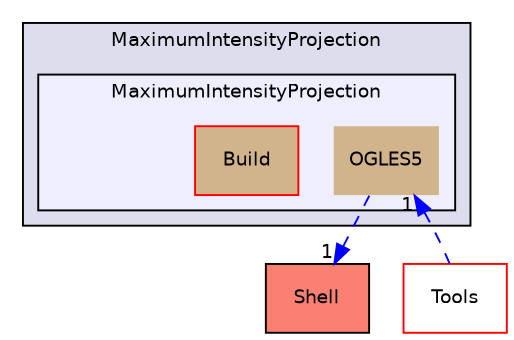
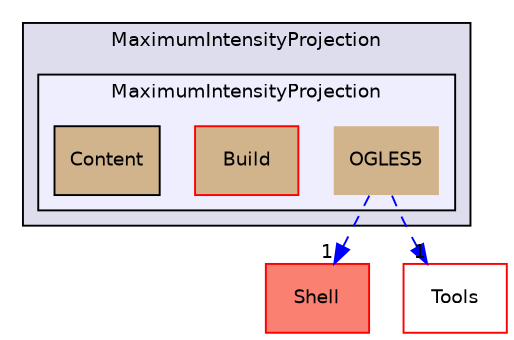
node "Content": added
edge "Tools" -> "OGLES5": reversed
node "Shell": color black -> red
